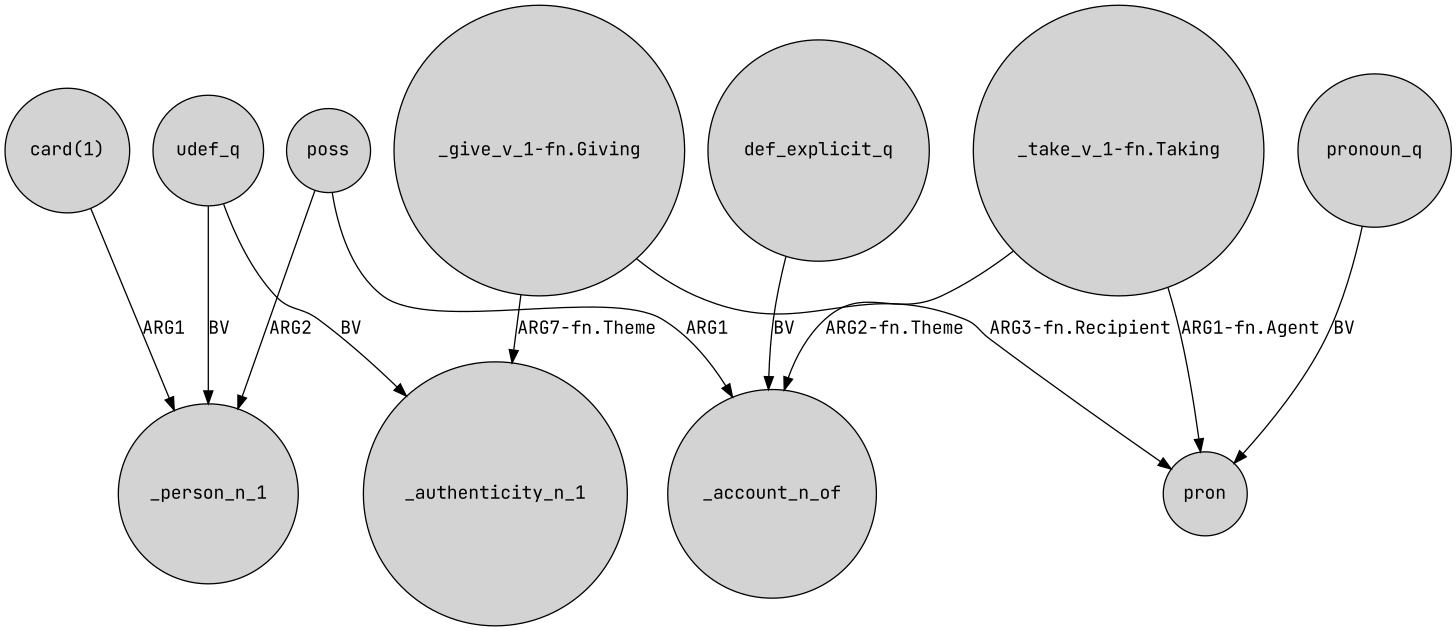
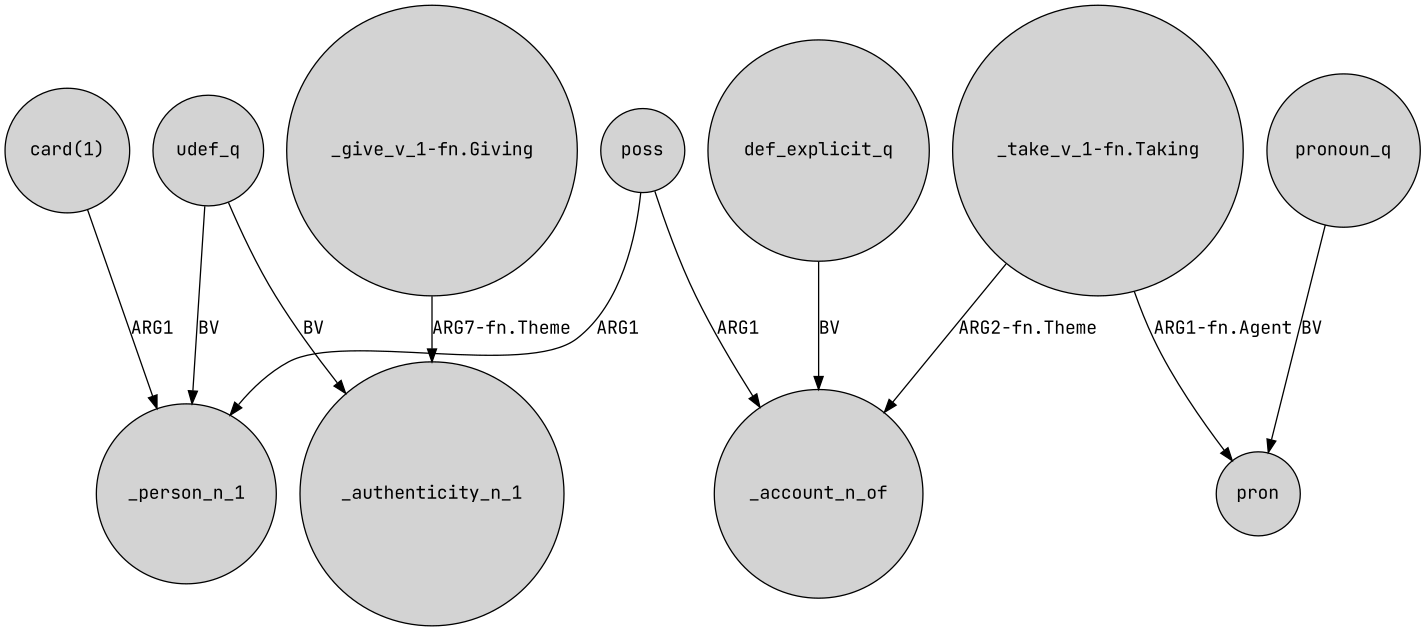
edge "_give_v_1-fn.Giving" -> "pron": removed, label "ARG3-fn.Recipient"
edge "poss" -> "_person_n_1": label "ARG2" -> "ARG1"
